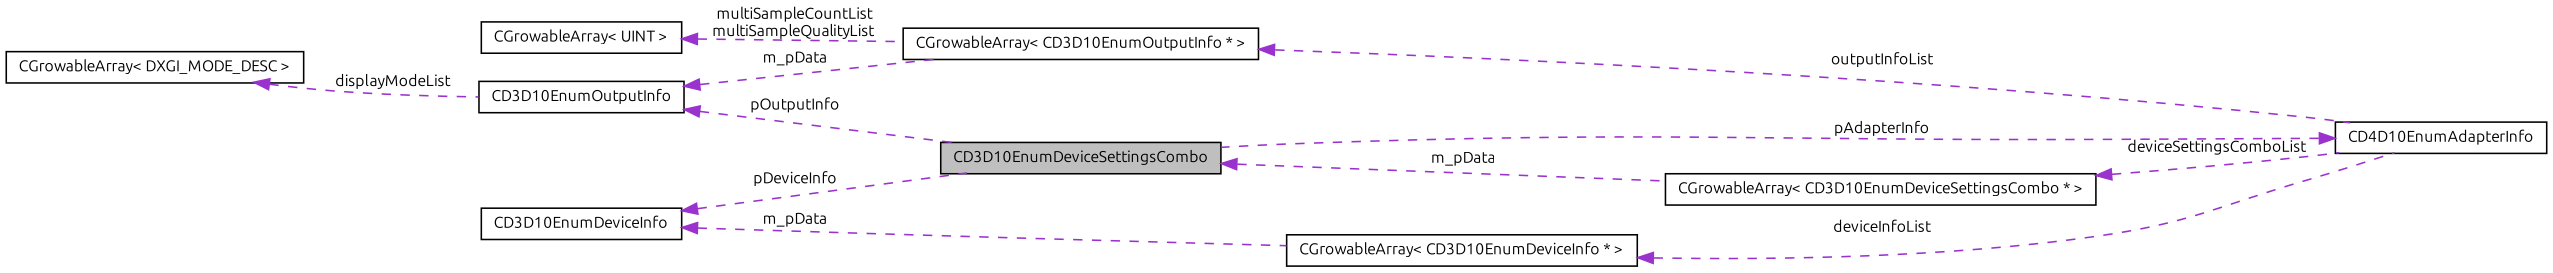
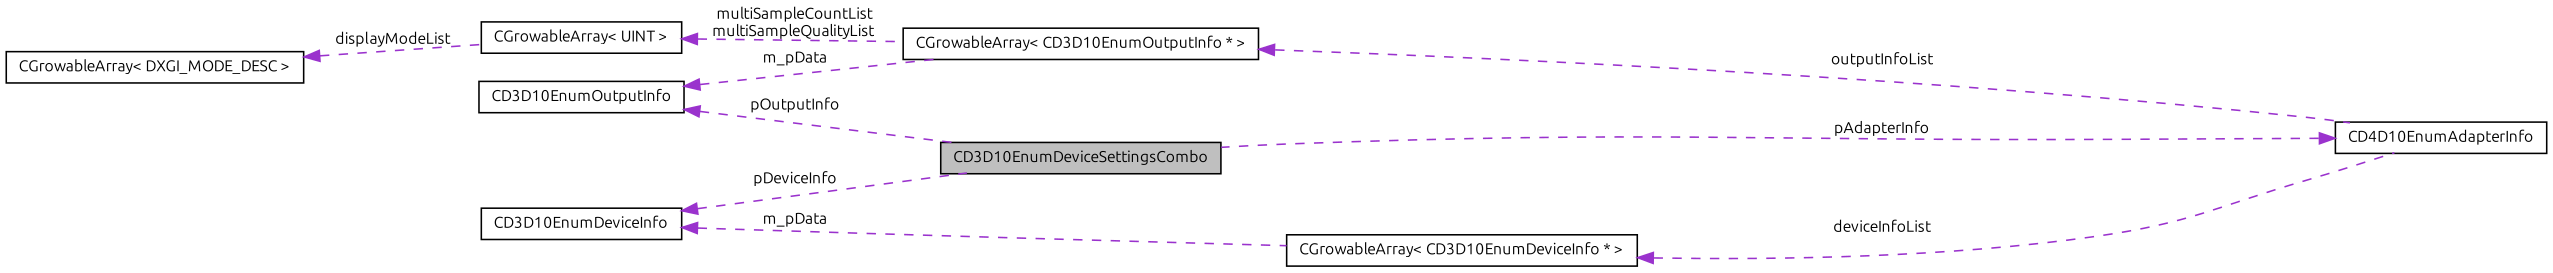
edge "CD3D10EnumOutputInfo" -> "CGrowableArray< DXGI_MODE_DESC >": now "CGrowableArray< UINT >" -> "CGrowableArray< DXGI_MODE_DESC >"
node "CGrowableArray< CD3D10EnumDeviceSettingsCombo * >": removed
